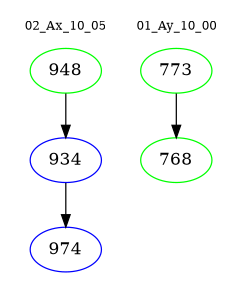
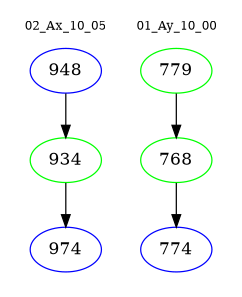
node "948": color green -> blue
node "773": label "773" -> "779"
node "934": color blue -> green
node "774": added
